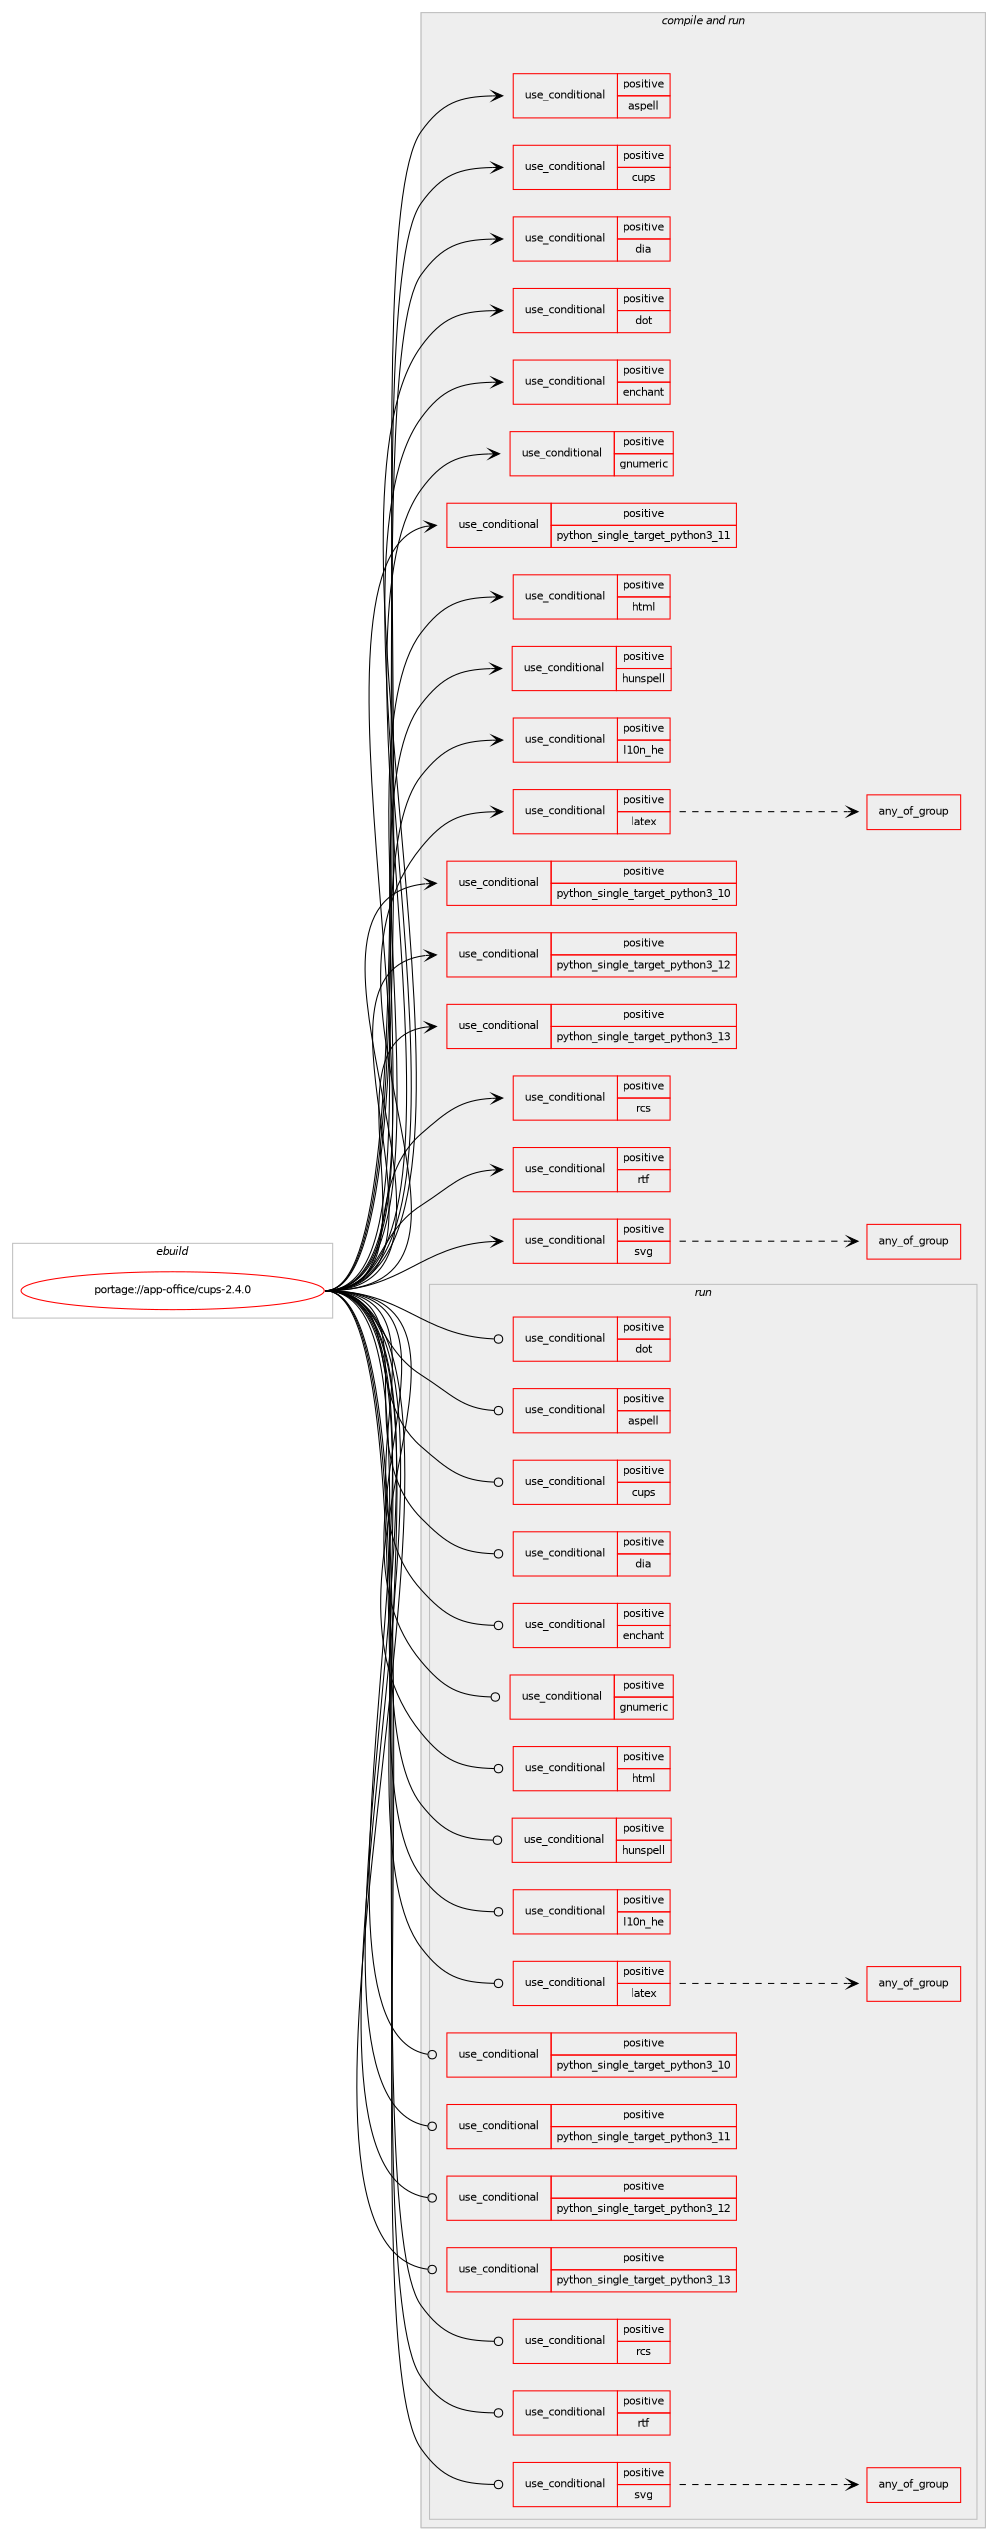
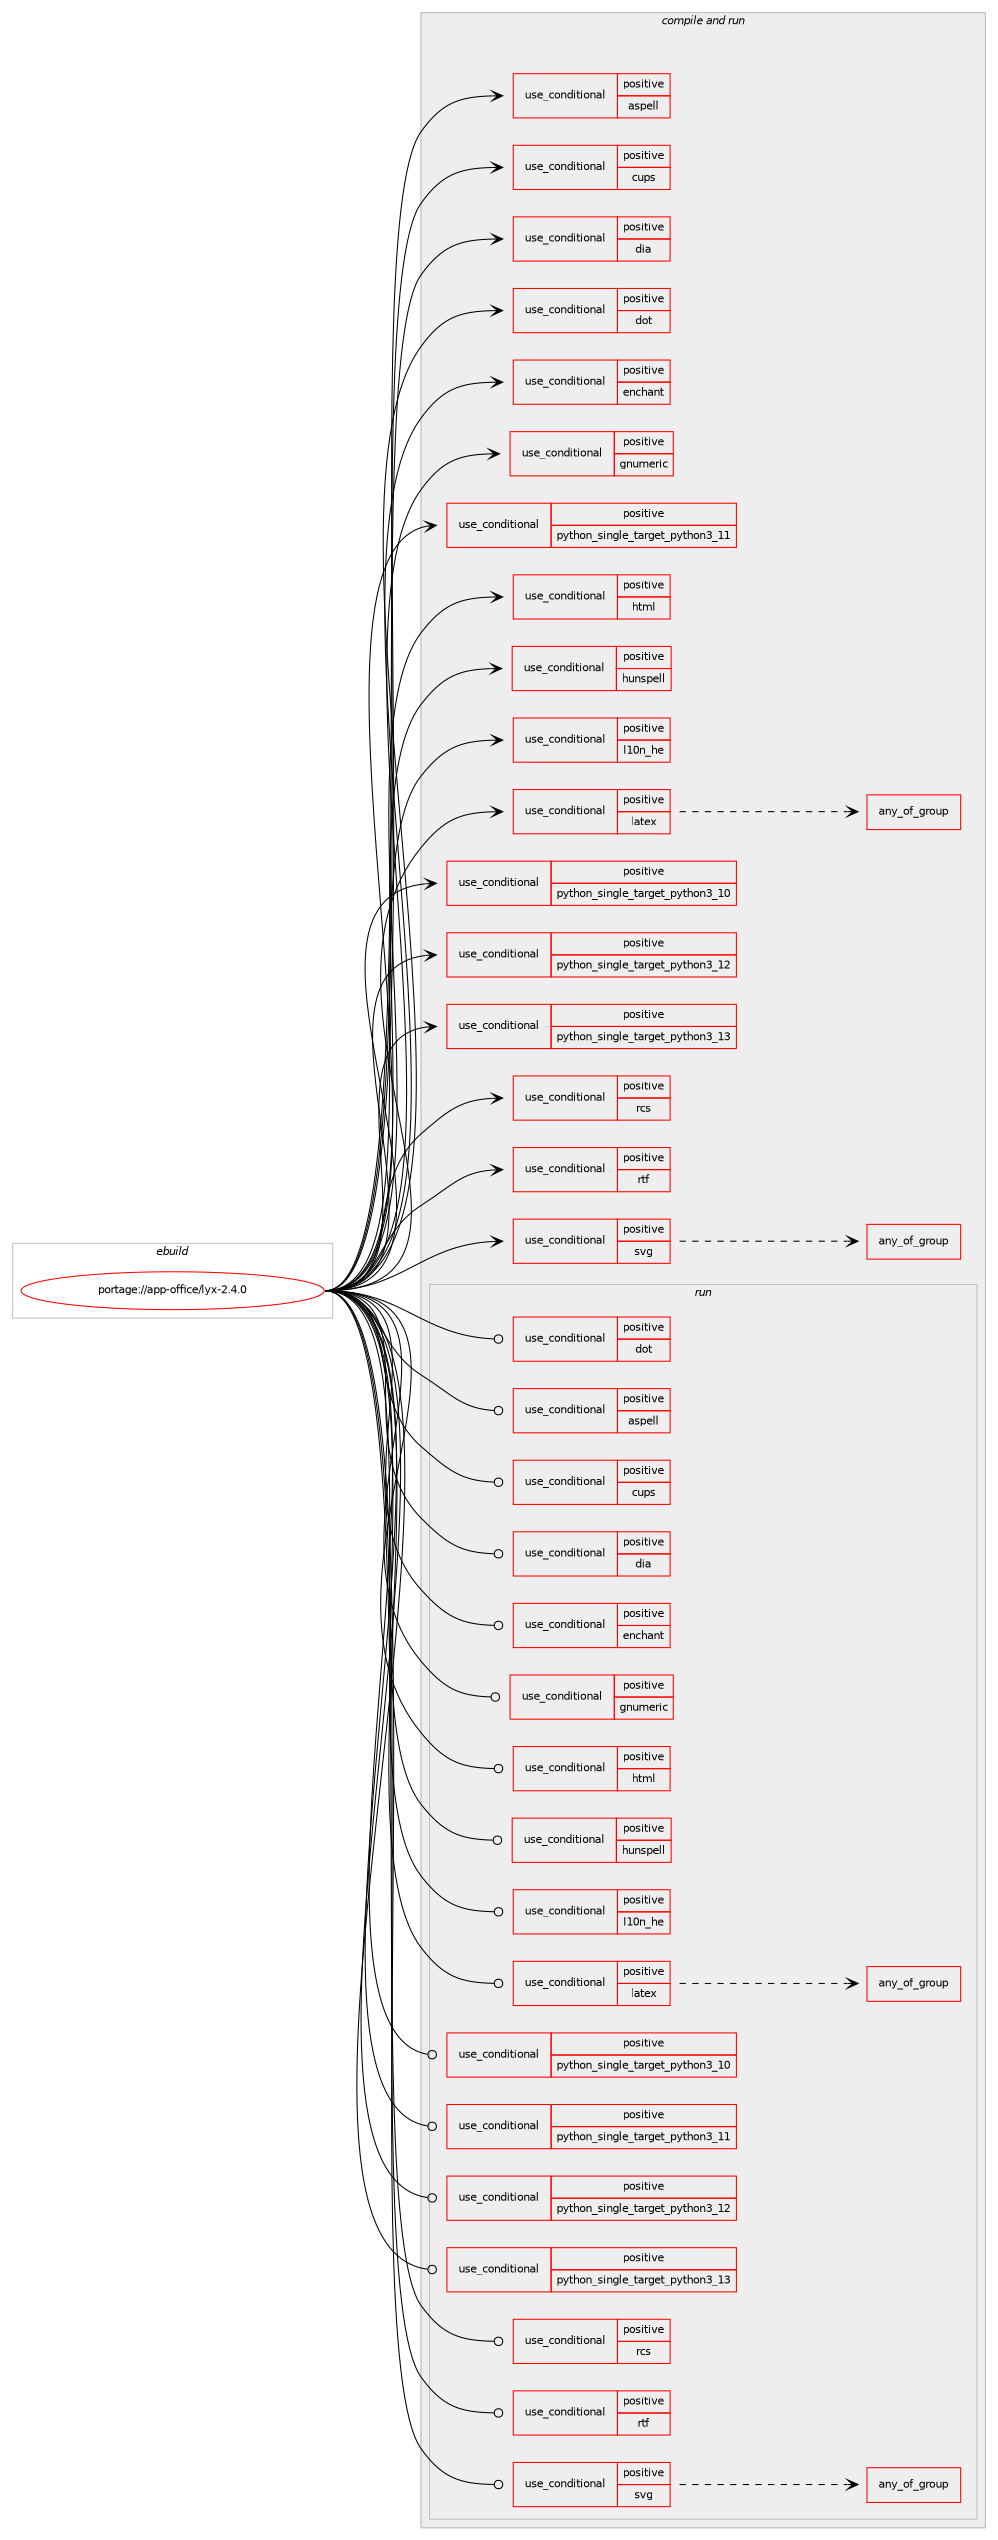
node "portage://app-office/cups-2.4.0": label "portage://app-office/cups-2.4.0" -> "portage://app-office/lyx-2.4.0"
